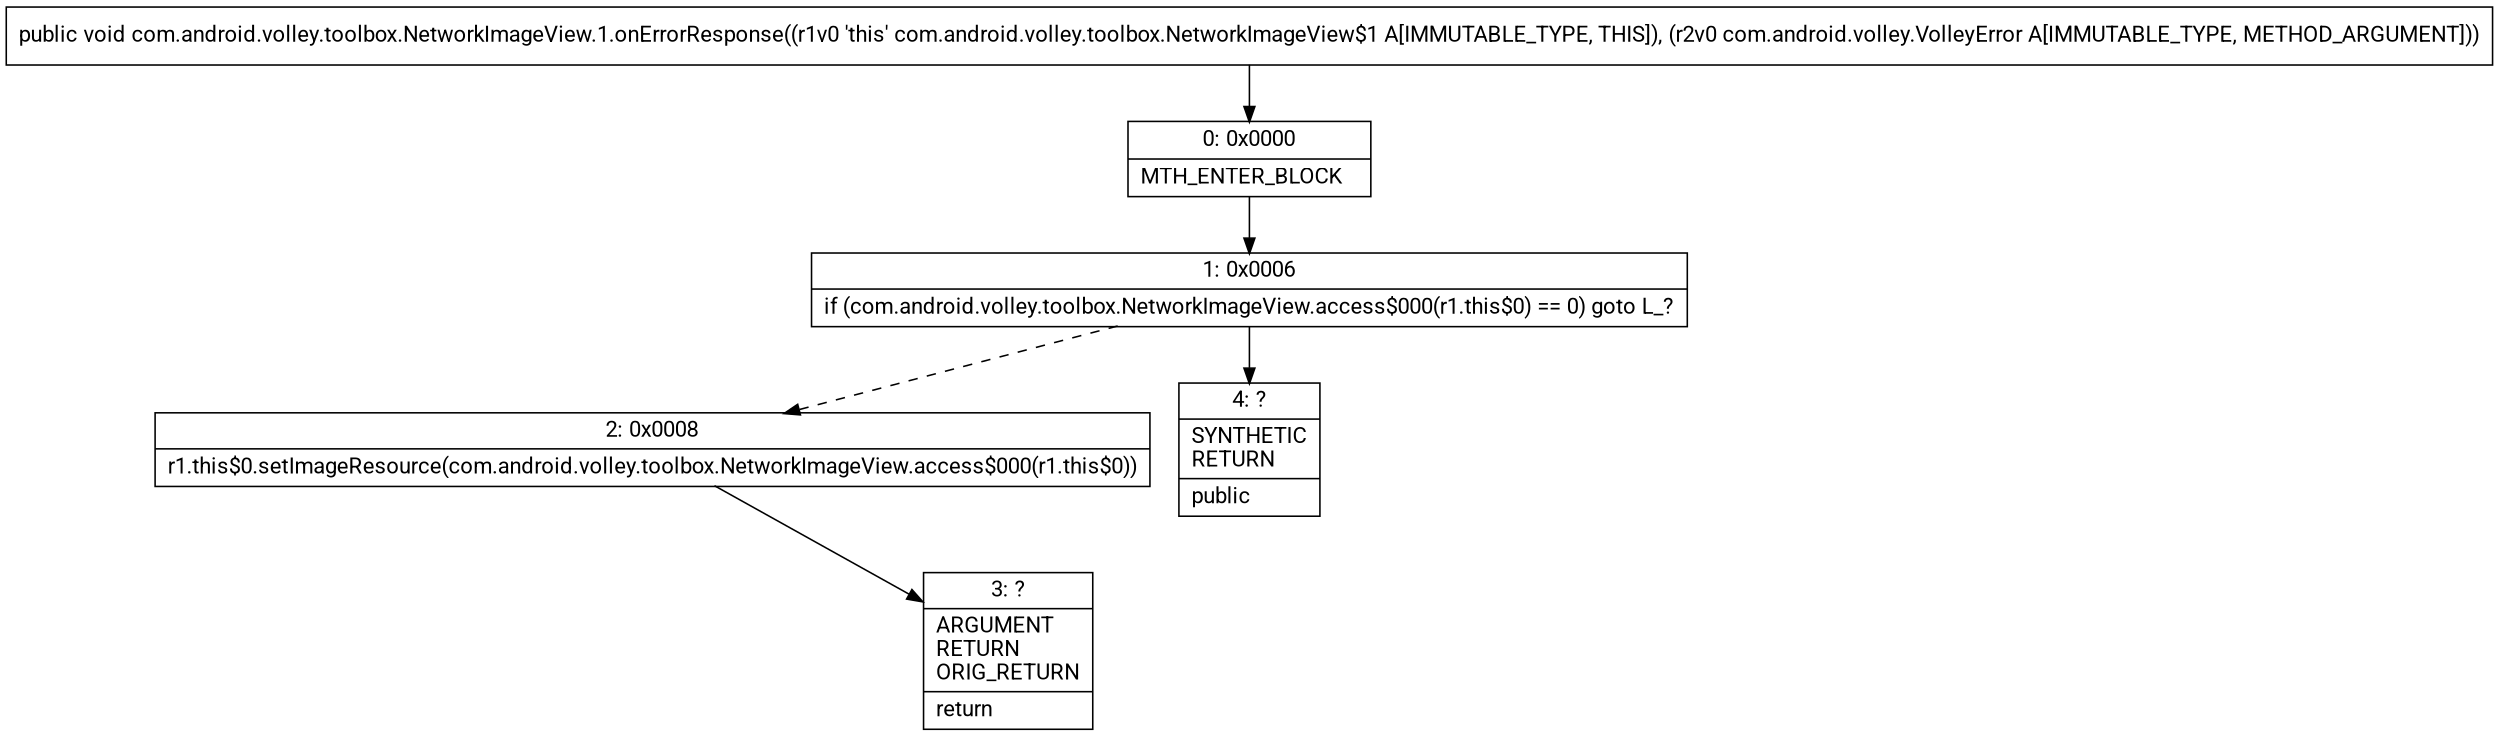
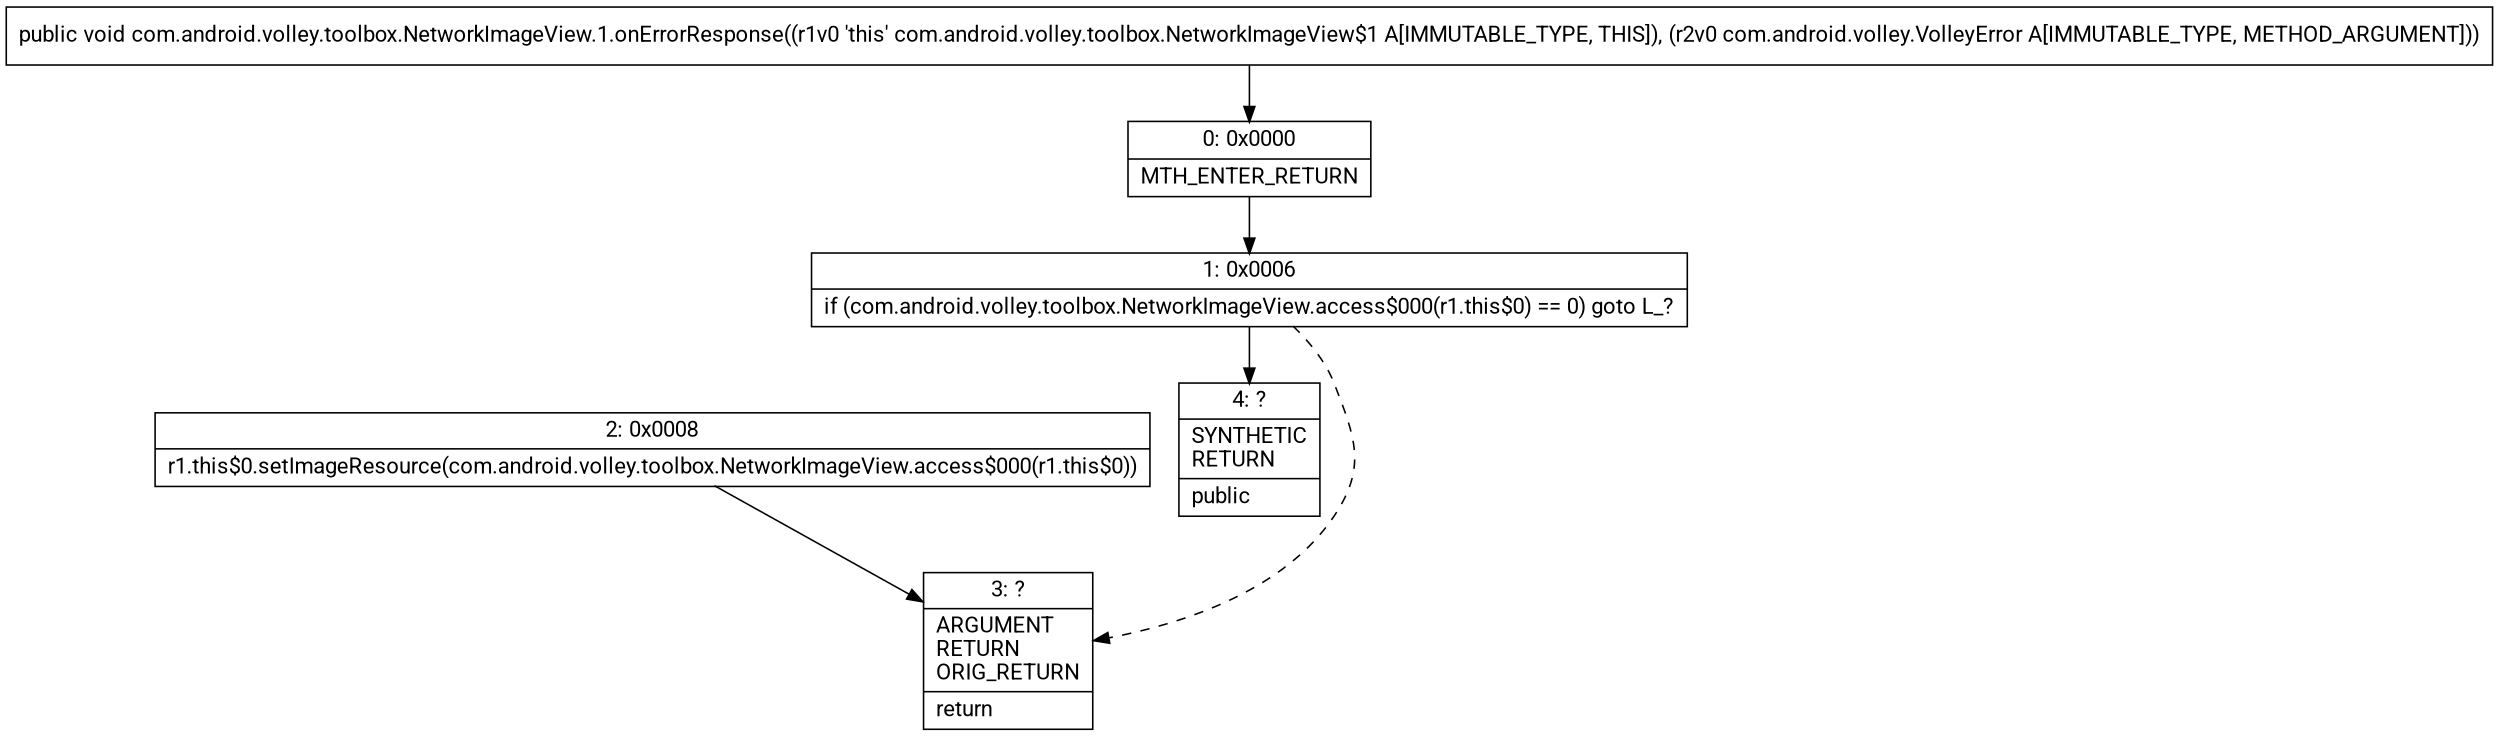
node "0: 0x0000": text "MTH_ENTER_BLOCK" -> "MTH_ENTER_RETURN"
edge "1: 0x0006" -> "2: 0x0008": now "1: 0x0006" -> "3: ?"
